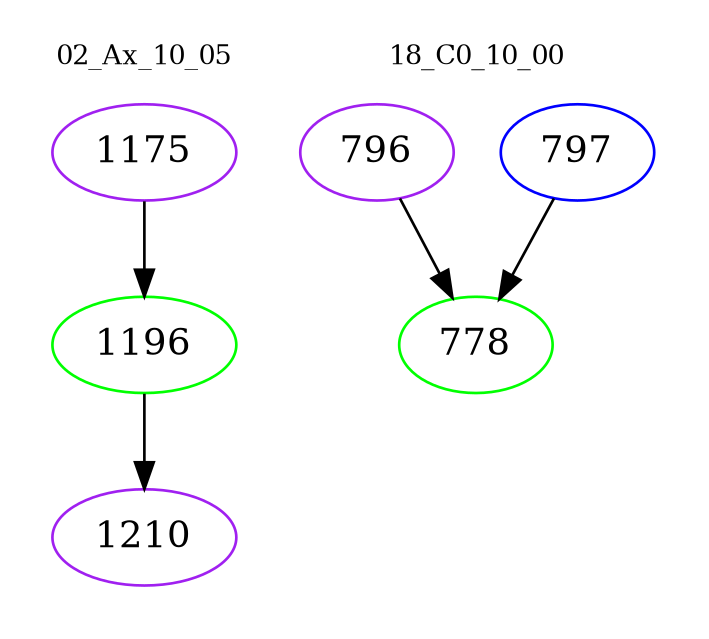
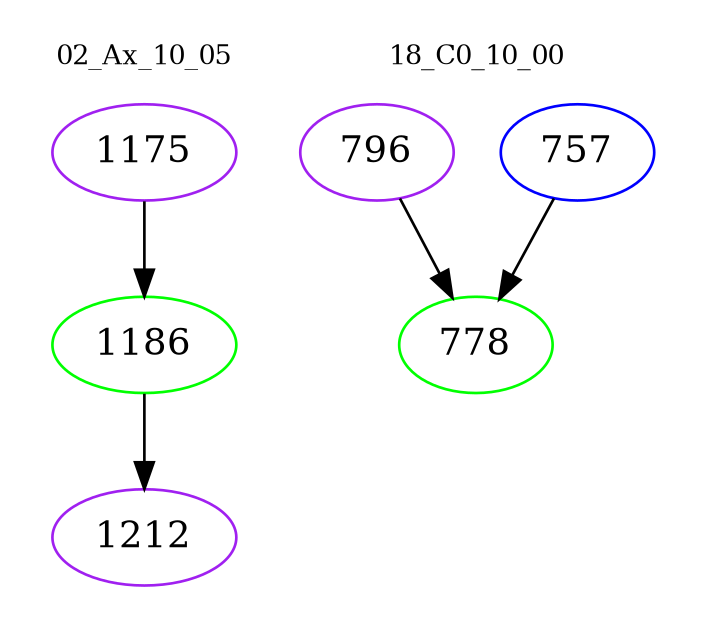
node "797": label "797" -> "757"
node "1196": label "1196" -> "1186"
node "1210": label "1210" -> "1212"
